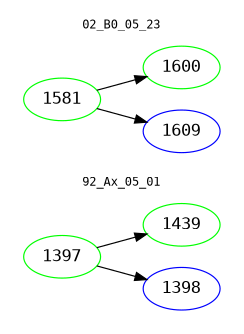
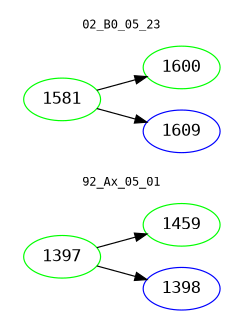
node "1439": label "1439" -> "1459"
